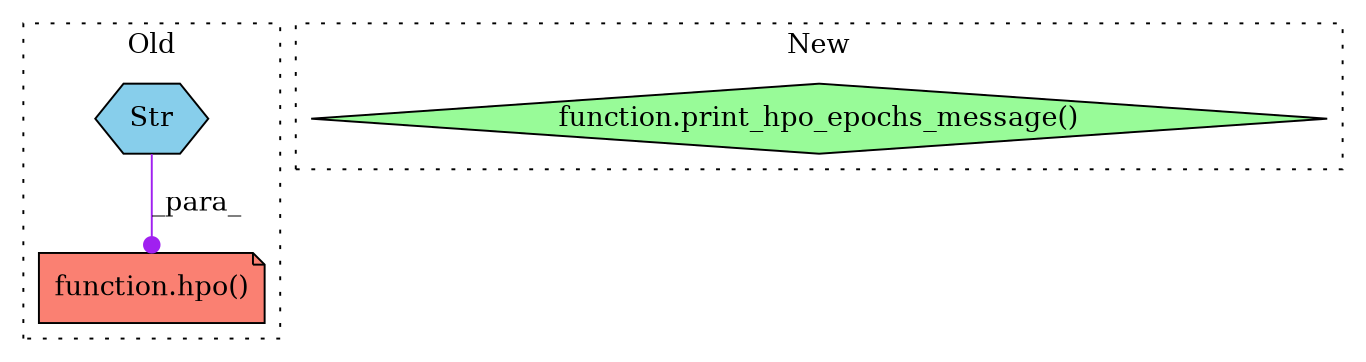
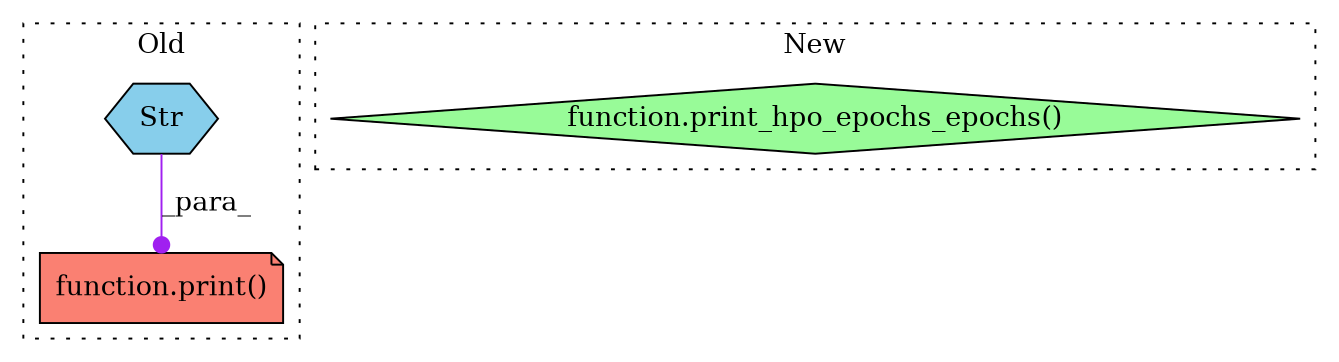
node "function.print_hpo_epochs_message()": label "function.print_hpo_epochs_message()" -> "function.print_hpo_epochs_epochs()"
node "function.hpo()": label "function.hpo()" -> "function.print()"
